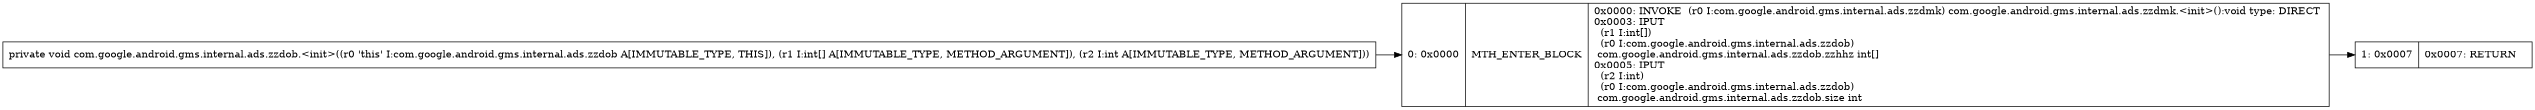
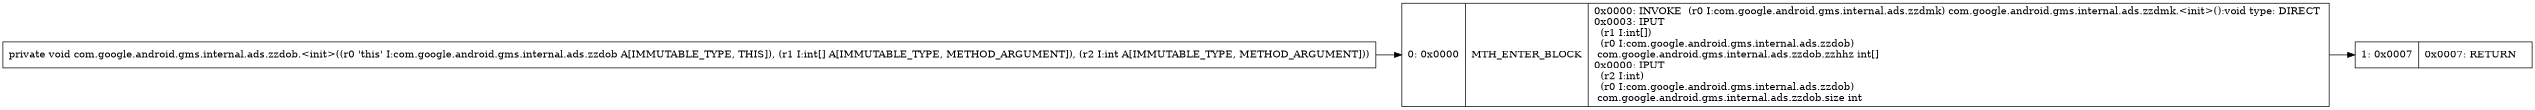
node "0: 0x0000": text "0x0005: IPUT" -> "0x0000: IPUT"
